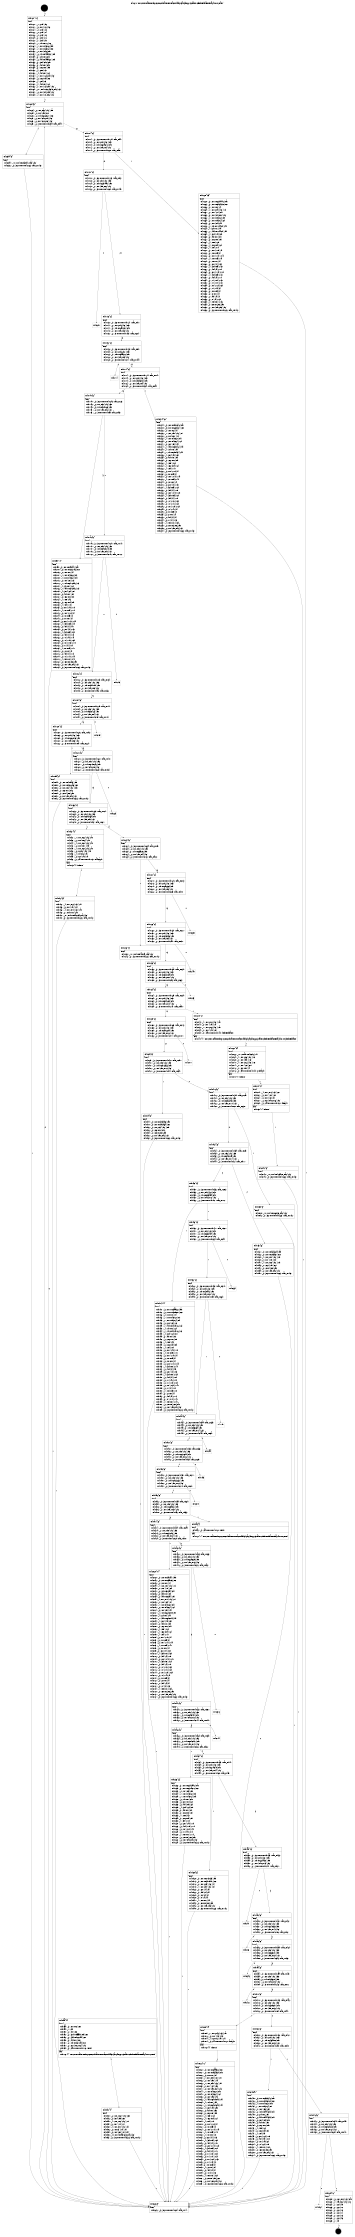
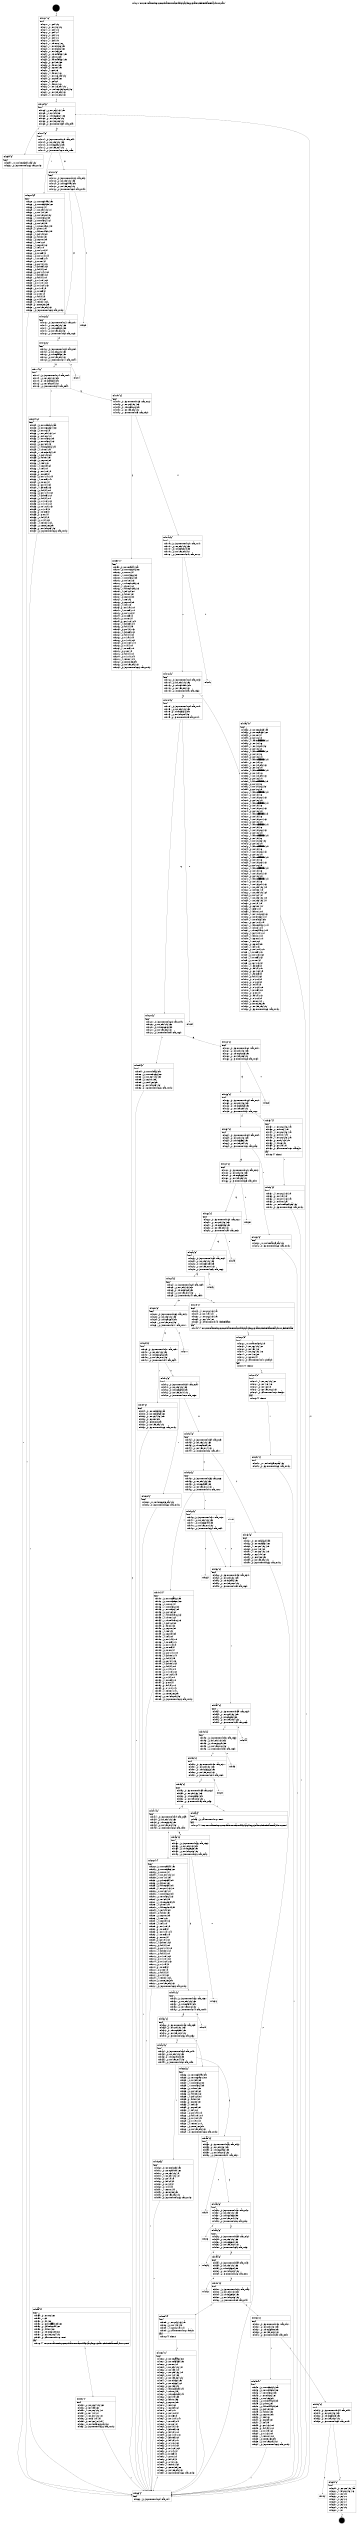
node "0x401ba3 [410]": added
edge "0x401988 [28]" -> "0x401efb": reversed
